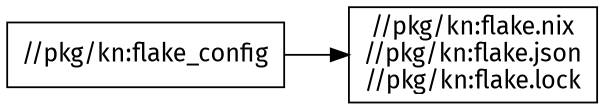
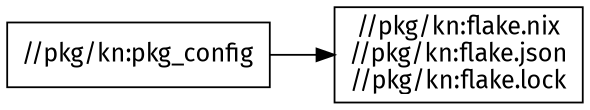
node "//pkg/kn:flake_config": label "//pkg/kn:flake_config" -> "//pkg/kn:pkg_config"
